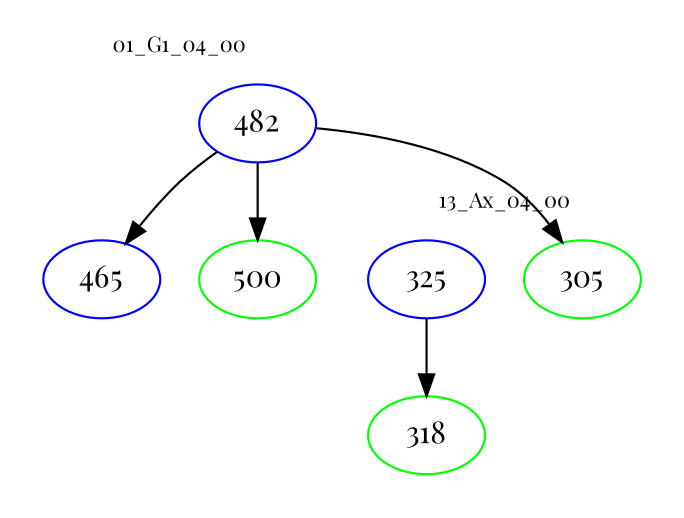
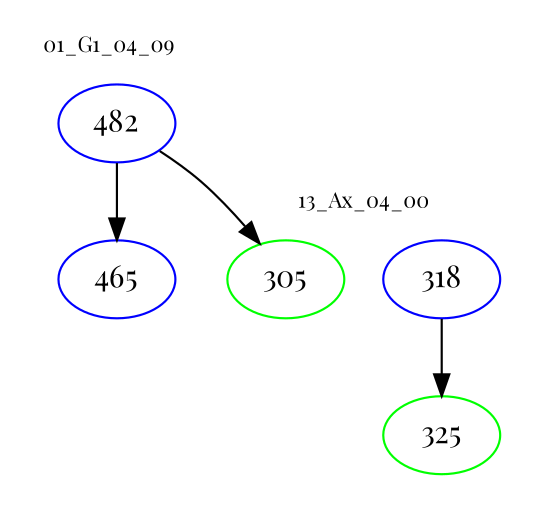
cluster "01_G1_04_00": label "01_G1_04_00" -> "01_G1_04_09"
node "500": removed
node "325": color blue -> green
edge "325" -> "318": reversed
node "318": color green -> blue
